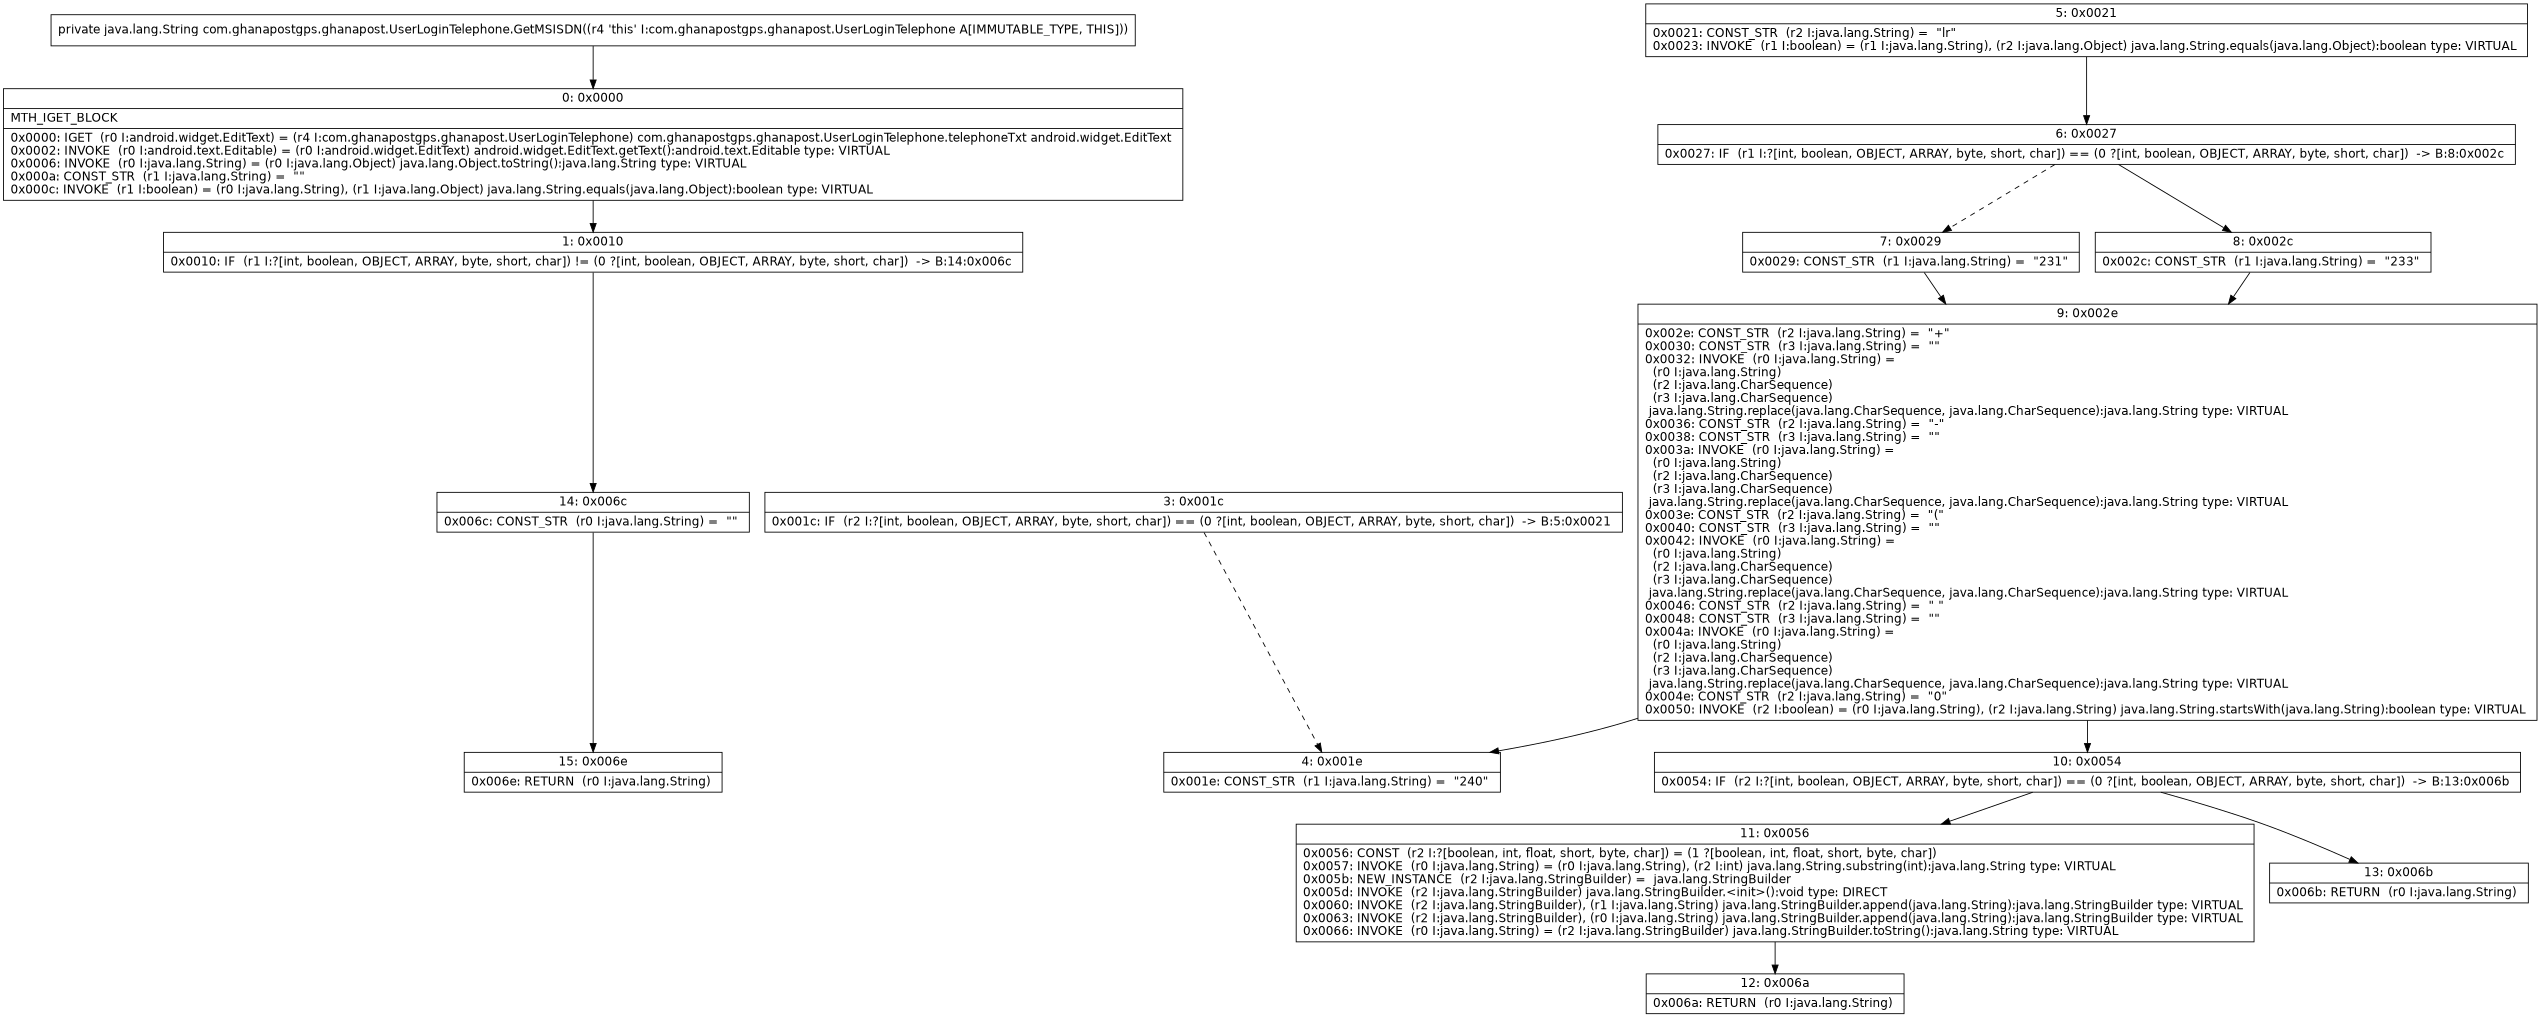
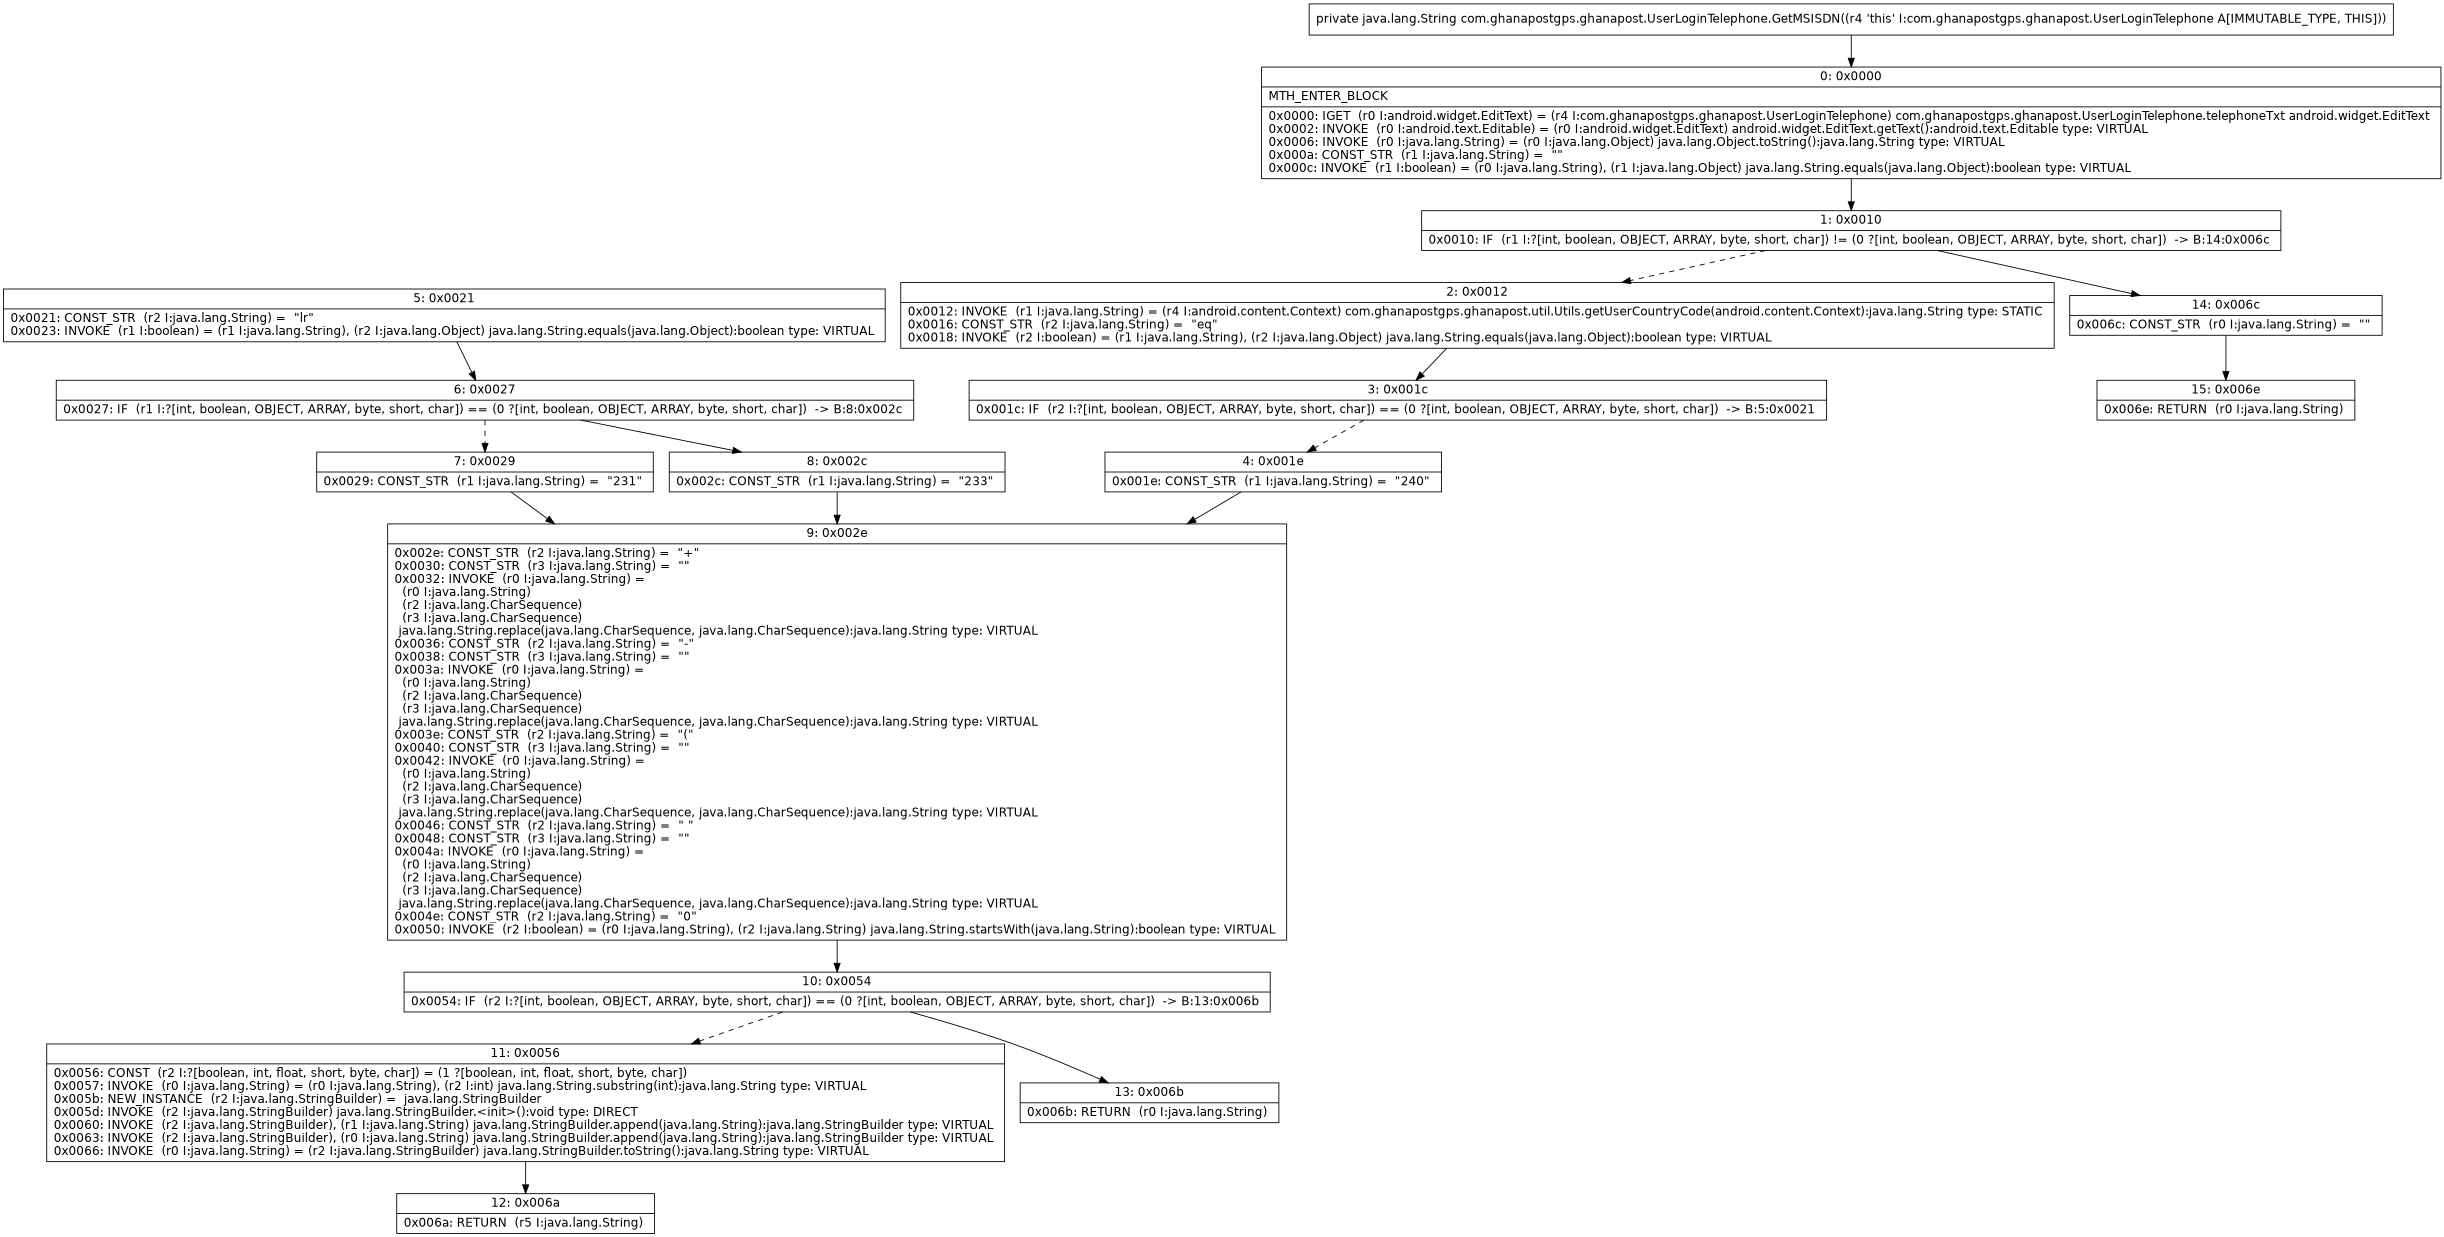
node "0: 0x0000": text "MTH_IGET_BLOCK" -> "MTH_ENTER_BLOCK"
node "2: 0x0012": added
edge "9: 0x002e" -> "4: 0x001e": reversed
edge "10: 0x0054" -> "11: 0x0056": style solid -> dashed
node "12: 0x006a": text "0x006a: RETURN  (r0 I:java.lang.String)" -> "0x006a: RETURN  (r5 I:java.lang.String)"
